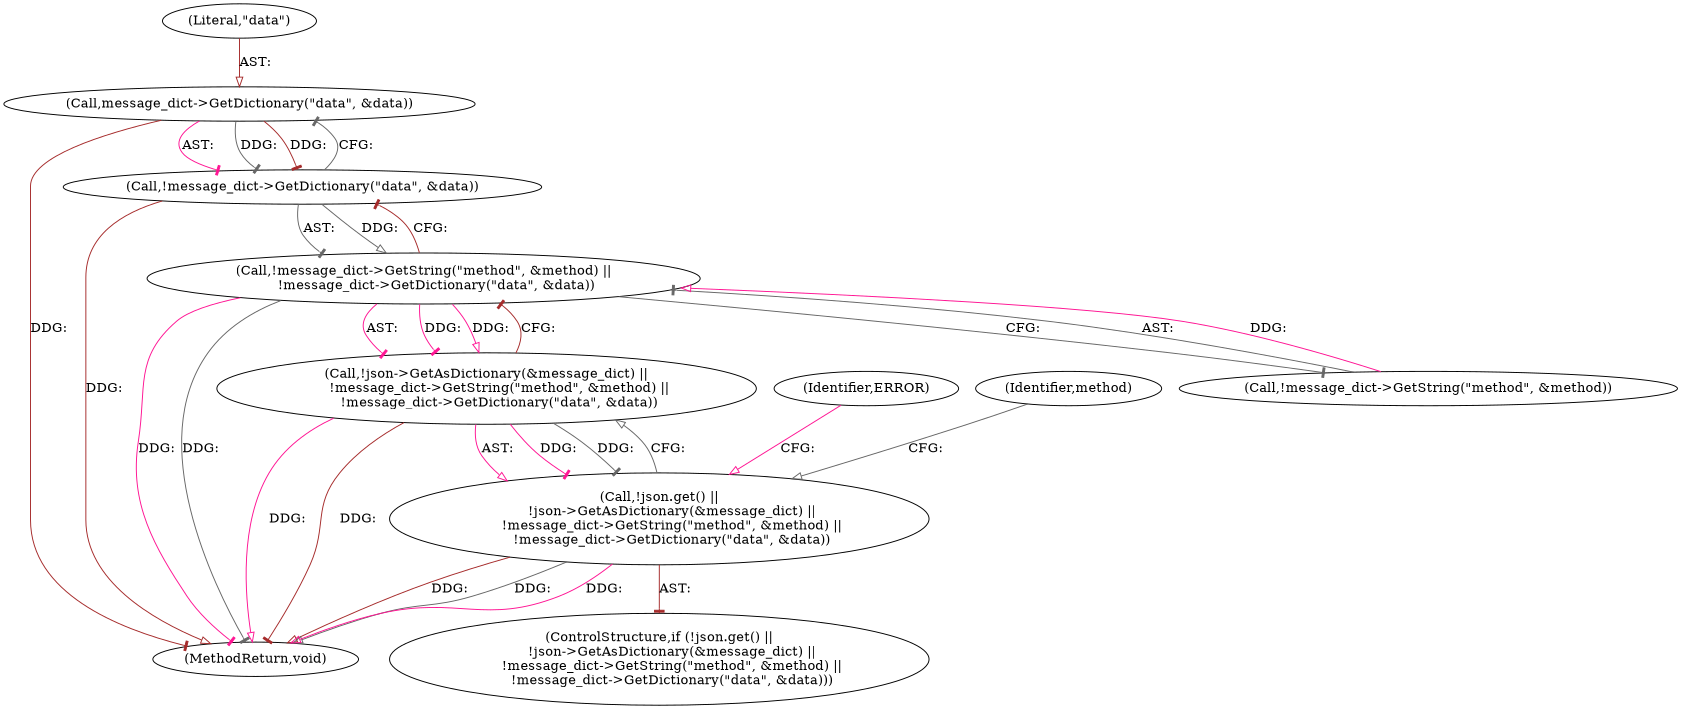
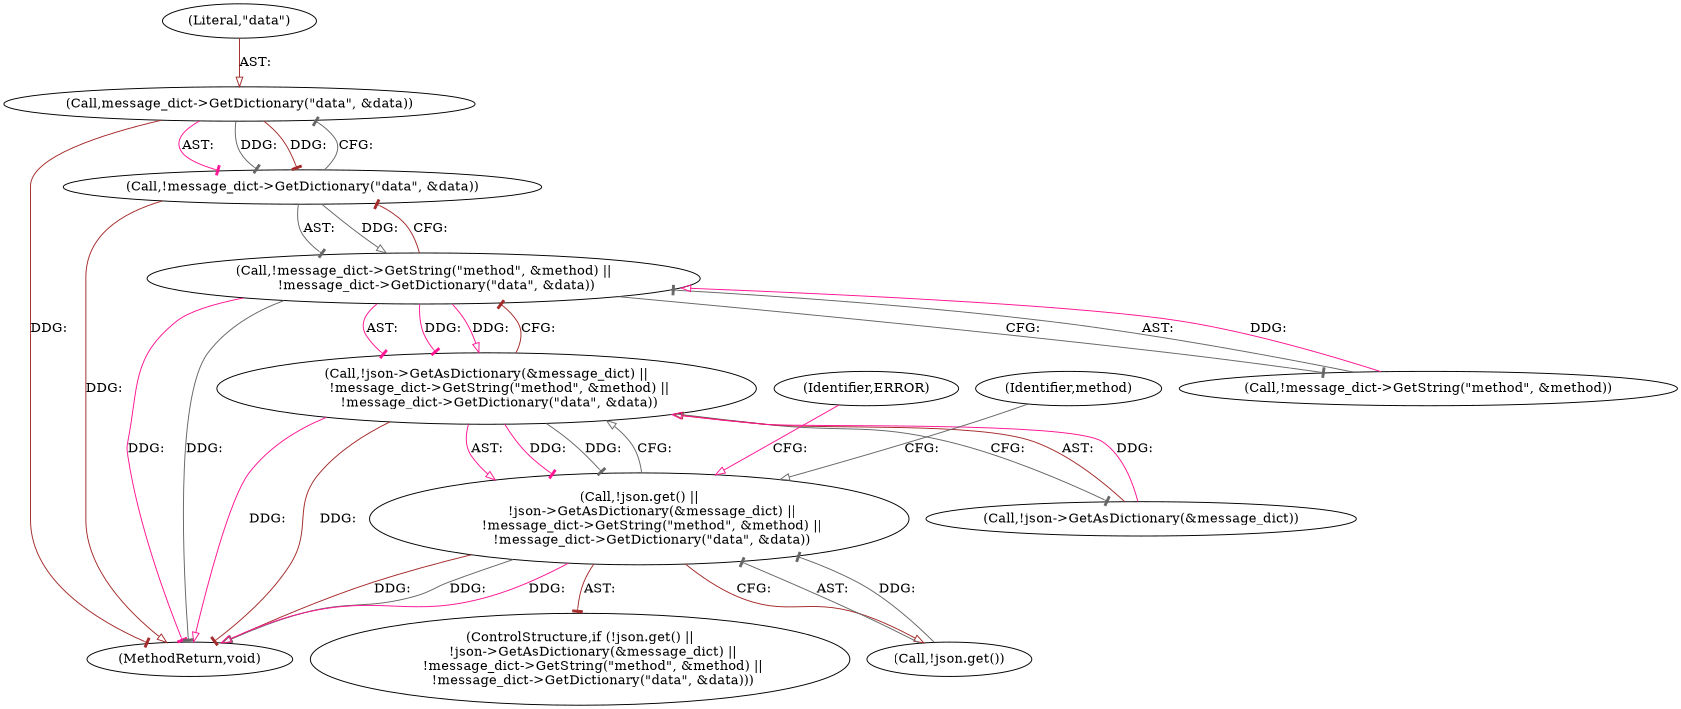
node "(Call,!json->GetAsDictionary(&message_dict))": added
node "(Call,!json.get())": added
